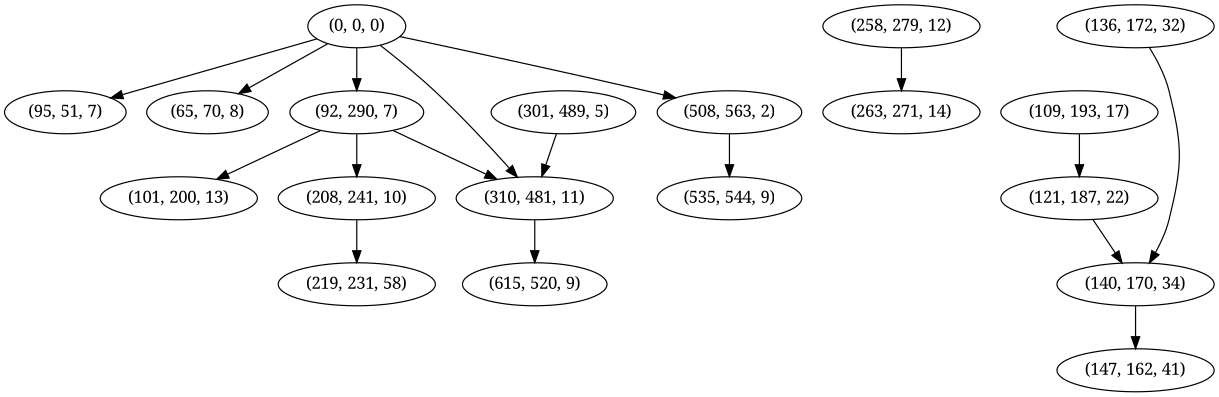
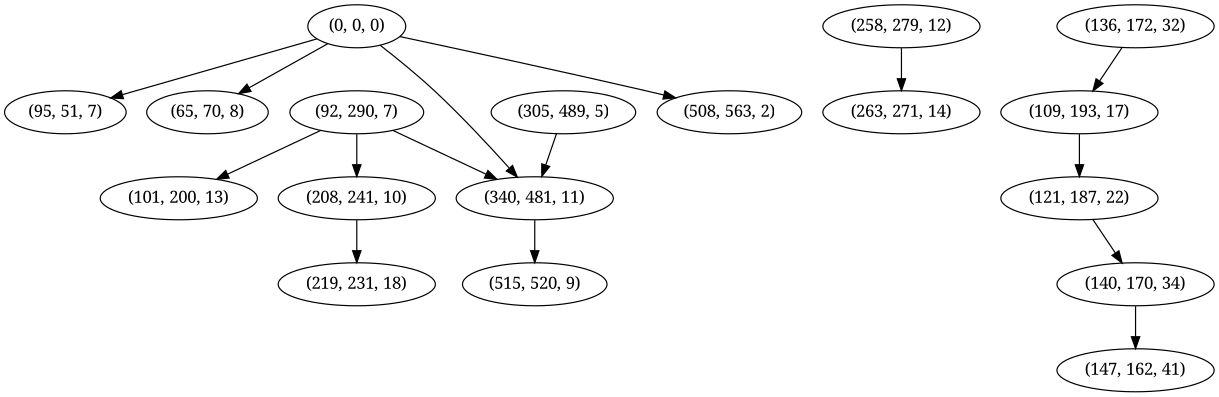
edge "(0, 0, 0)" -> "(92, 290, 7)": removed
node "(301, 489, 5)": label "(301, 489, 5)" -> "(305, 489, 5)"
edge "(136, 172, 32)" -> "(140, 170, 34)": now "(136, 172, 32)" -> "(109, 193, 17)"
node "(310, 481, 11)": label "(310, 481, 11)" -> "(340, 481, 11)"
node "(535, 544, 9)": removed
node "(219, 231, 58)": label "(219, 231, 58)" -> "(219, 231, 18)"
node "(615, 520, 9)": label "(615, 520, 9)" -> "(515, 520, 9)"
